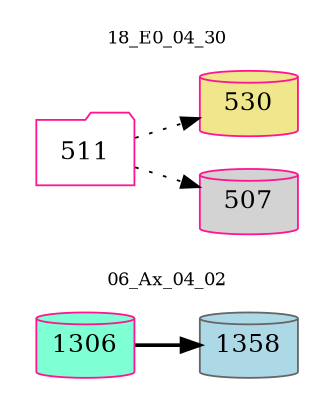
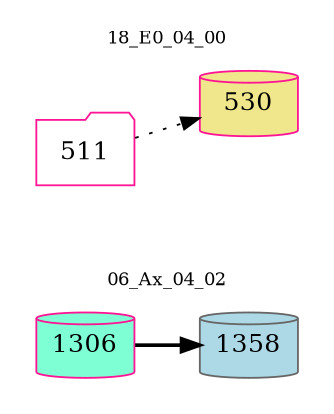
cluster "18_E0_04_30": label "18_E0_04_30" -> "18_E0_04_00"
node "507": removed
